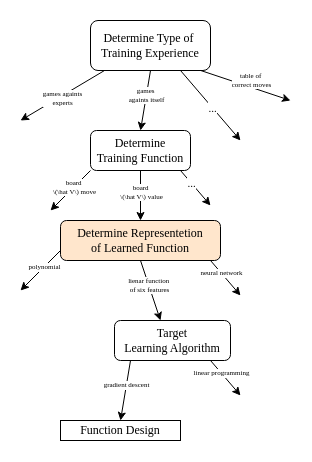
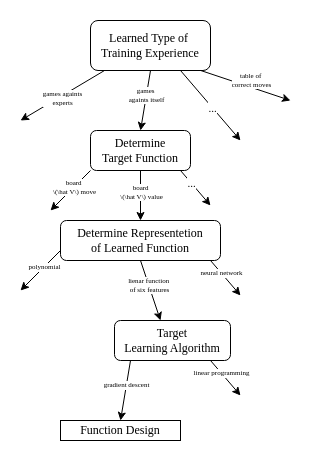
node "Determine Type of Training Experience": label "Determine Type of Training Experience" -> "Learned Type of Training Experience"
node "Determine Training Function": label "Determine Training Function" -> "Determine Target Function"
node "Determine Representetion of Learned Function": fillcolor #ffe6cc -> #ffffff
